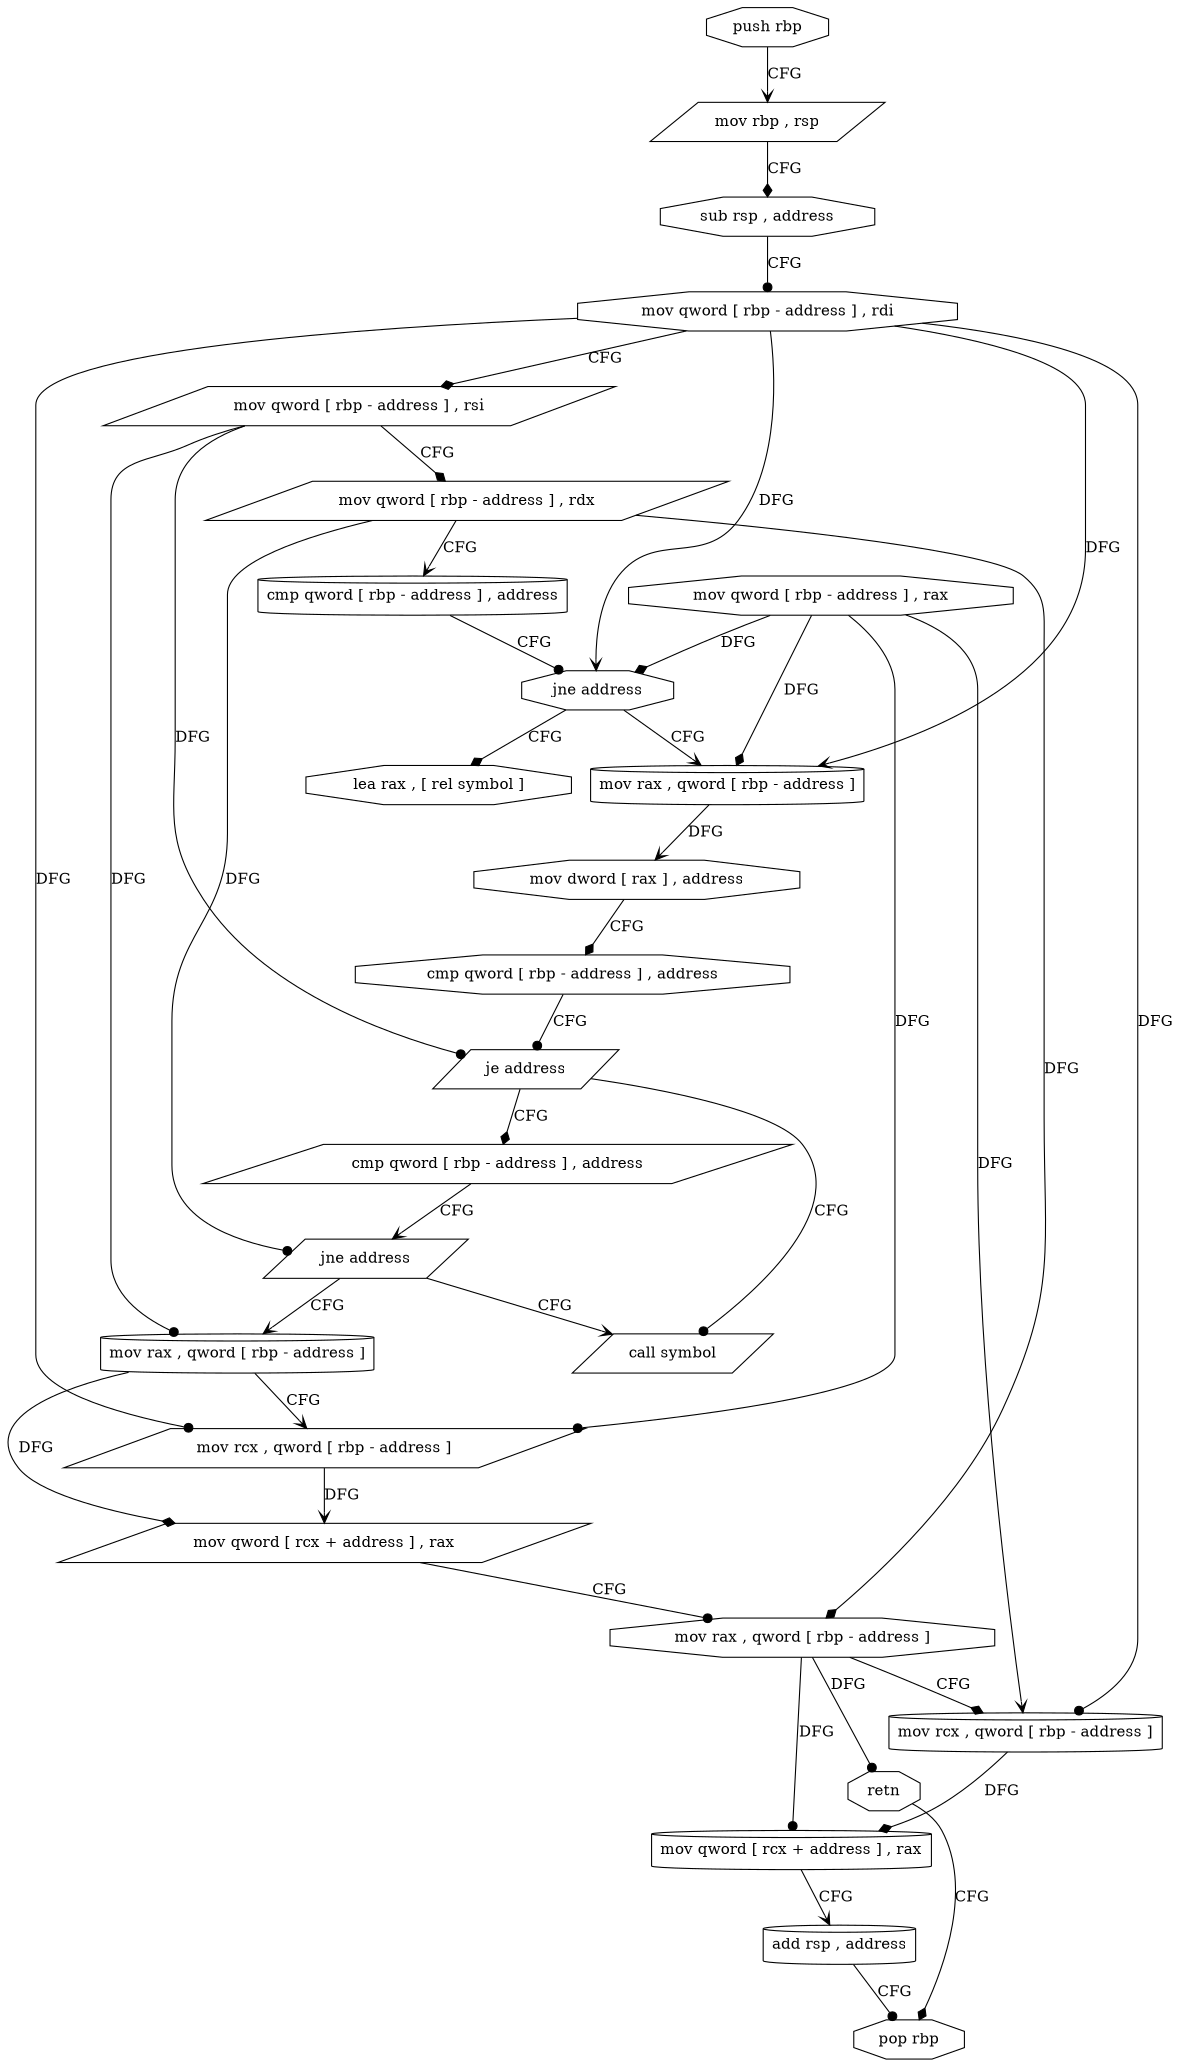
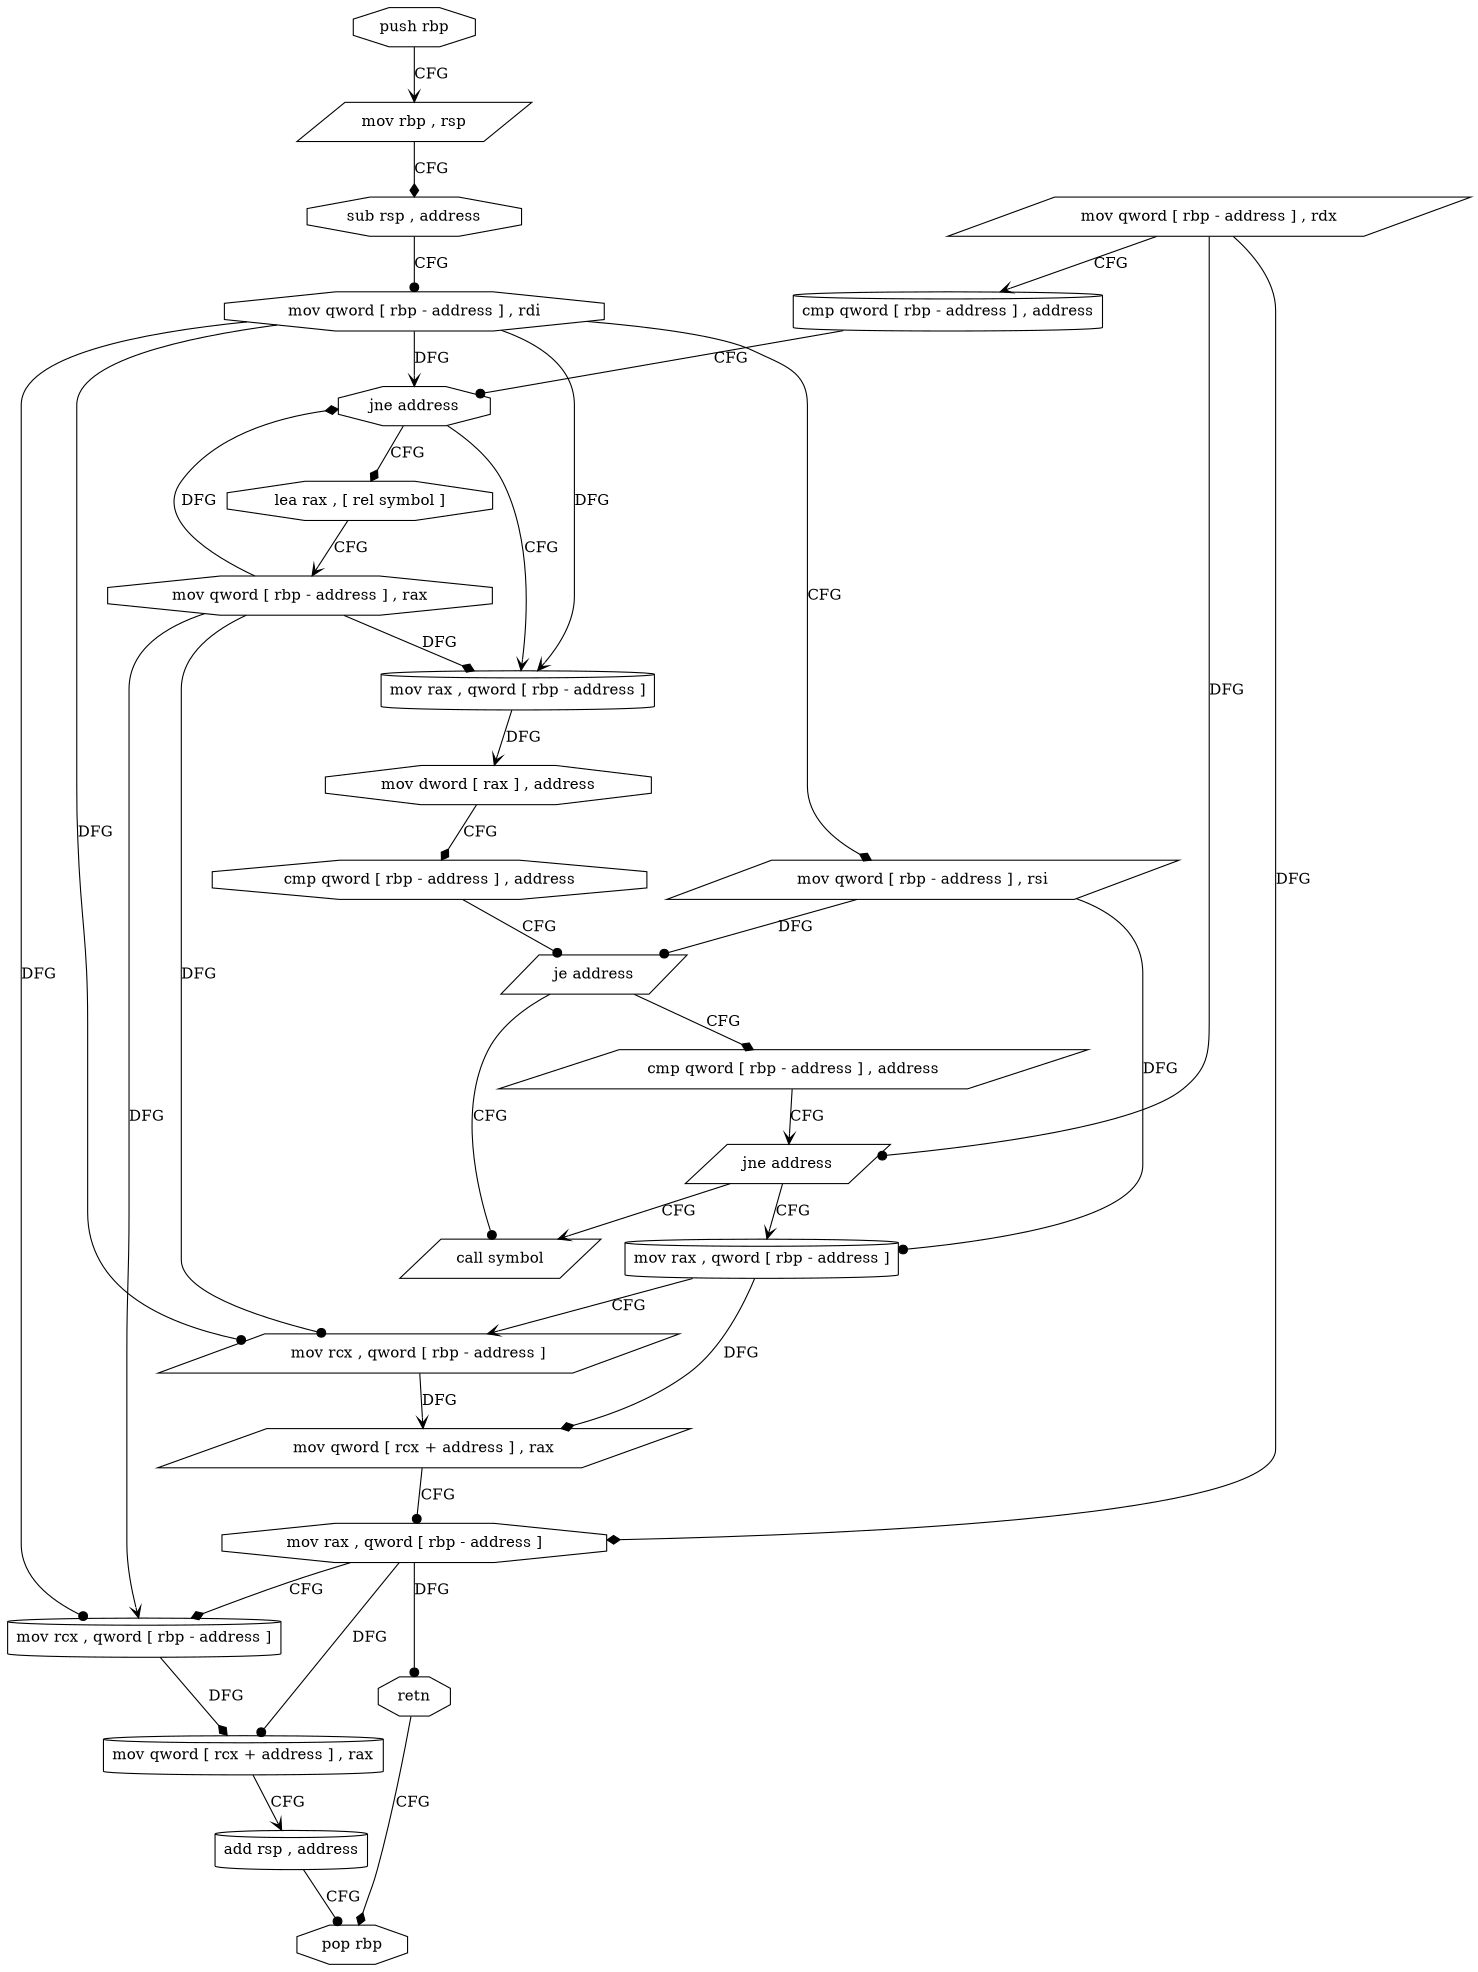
edge "mov qword [ rbp - address ] , rsi" -> "mov qword [ rbp - address ] , rdx": removed, label "CFG"
edge "lea rax , [ rel symbol ]" -> "mov qword [ rbp - address ] , rax": added, label "CFG"
